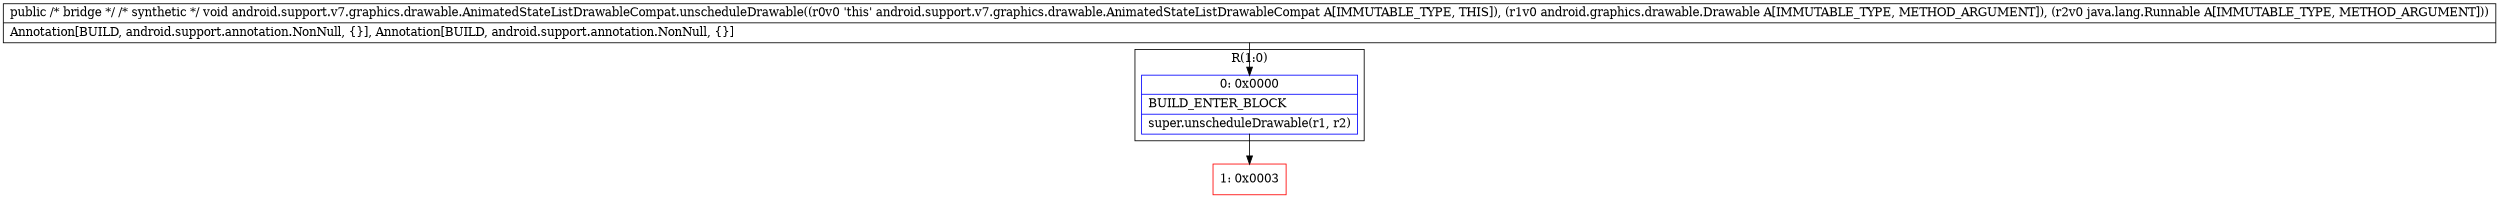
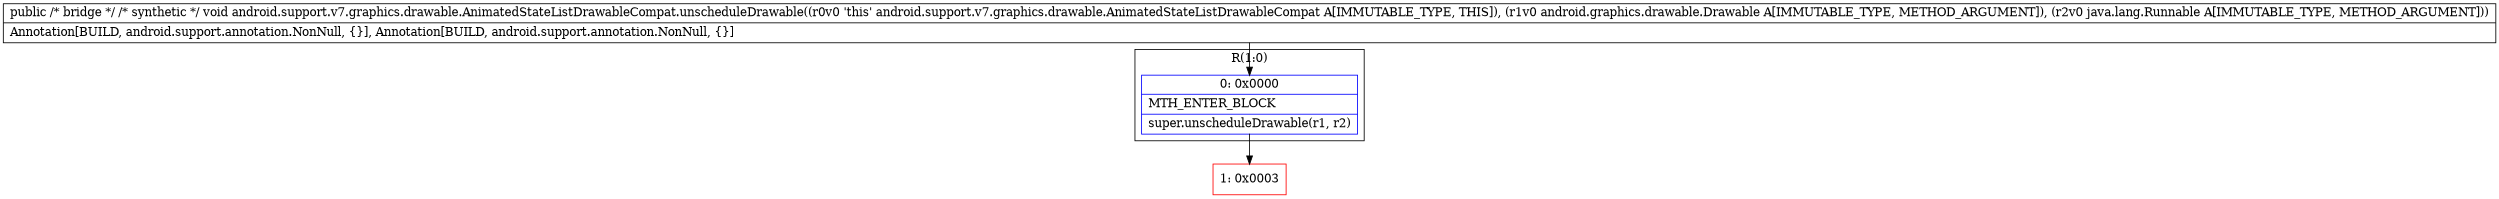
node "0: 0x0000": text "BUILD_ENTER_BLOCK" -> "MTH_ENTER_BLOCK"
